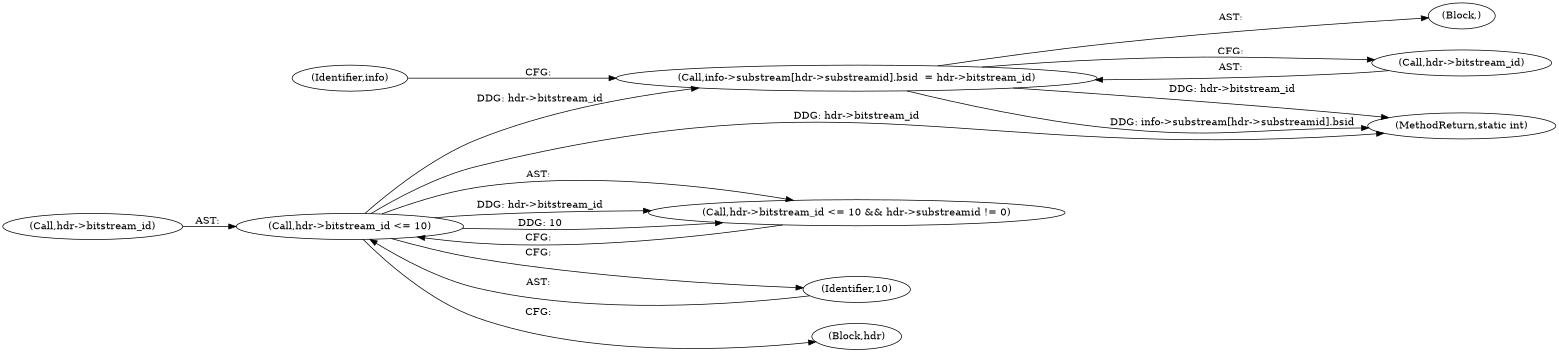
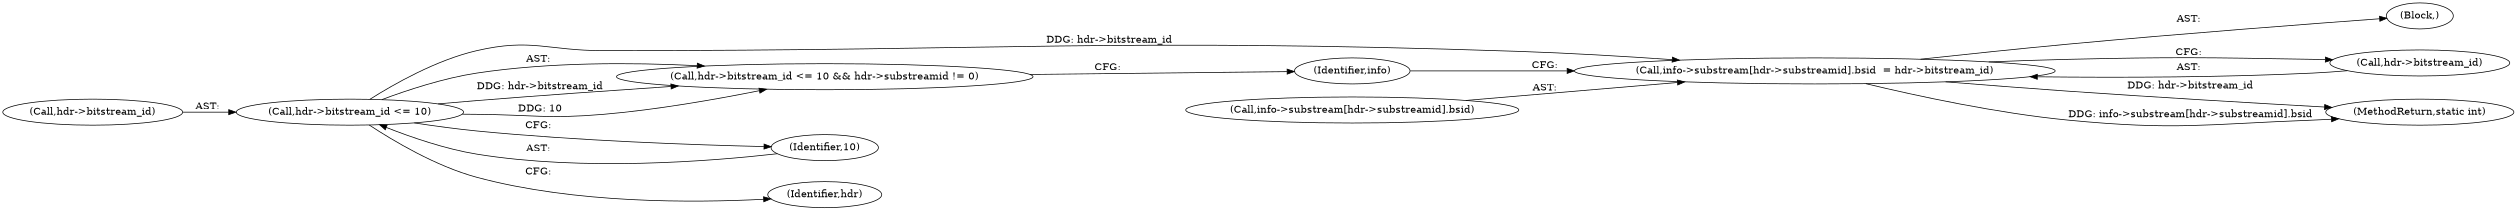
node "(Call,info->substream[hdr->substreamid].bsid)": added
edge "(Call,hdr->bitstream_id <= 10)" -> "(MethodReturn,static int)": removed, label "DDG: hdr->bitstream_id"
edge "(Call,hdr->bitstream_id <= 10 && hdr->substreamid != 0)" -> "(Call,hdr->bitstream_id <= 10)": now "(Call,hdr->bitstream_id <= 10 && hdr->substreamid != 0)" -> "(Identifier,info)"
node "(Block,hdr)": label "(Block,hdr)" -> "(Identifier,hdr)"
